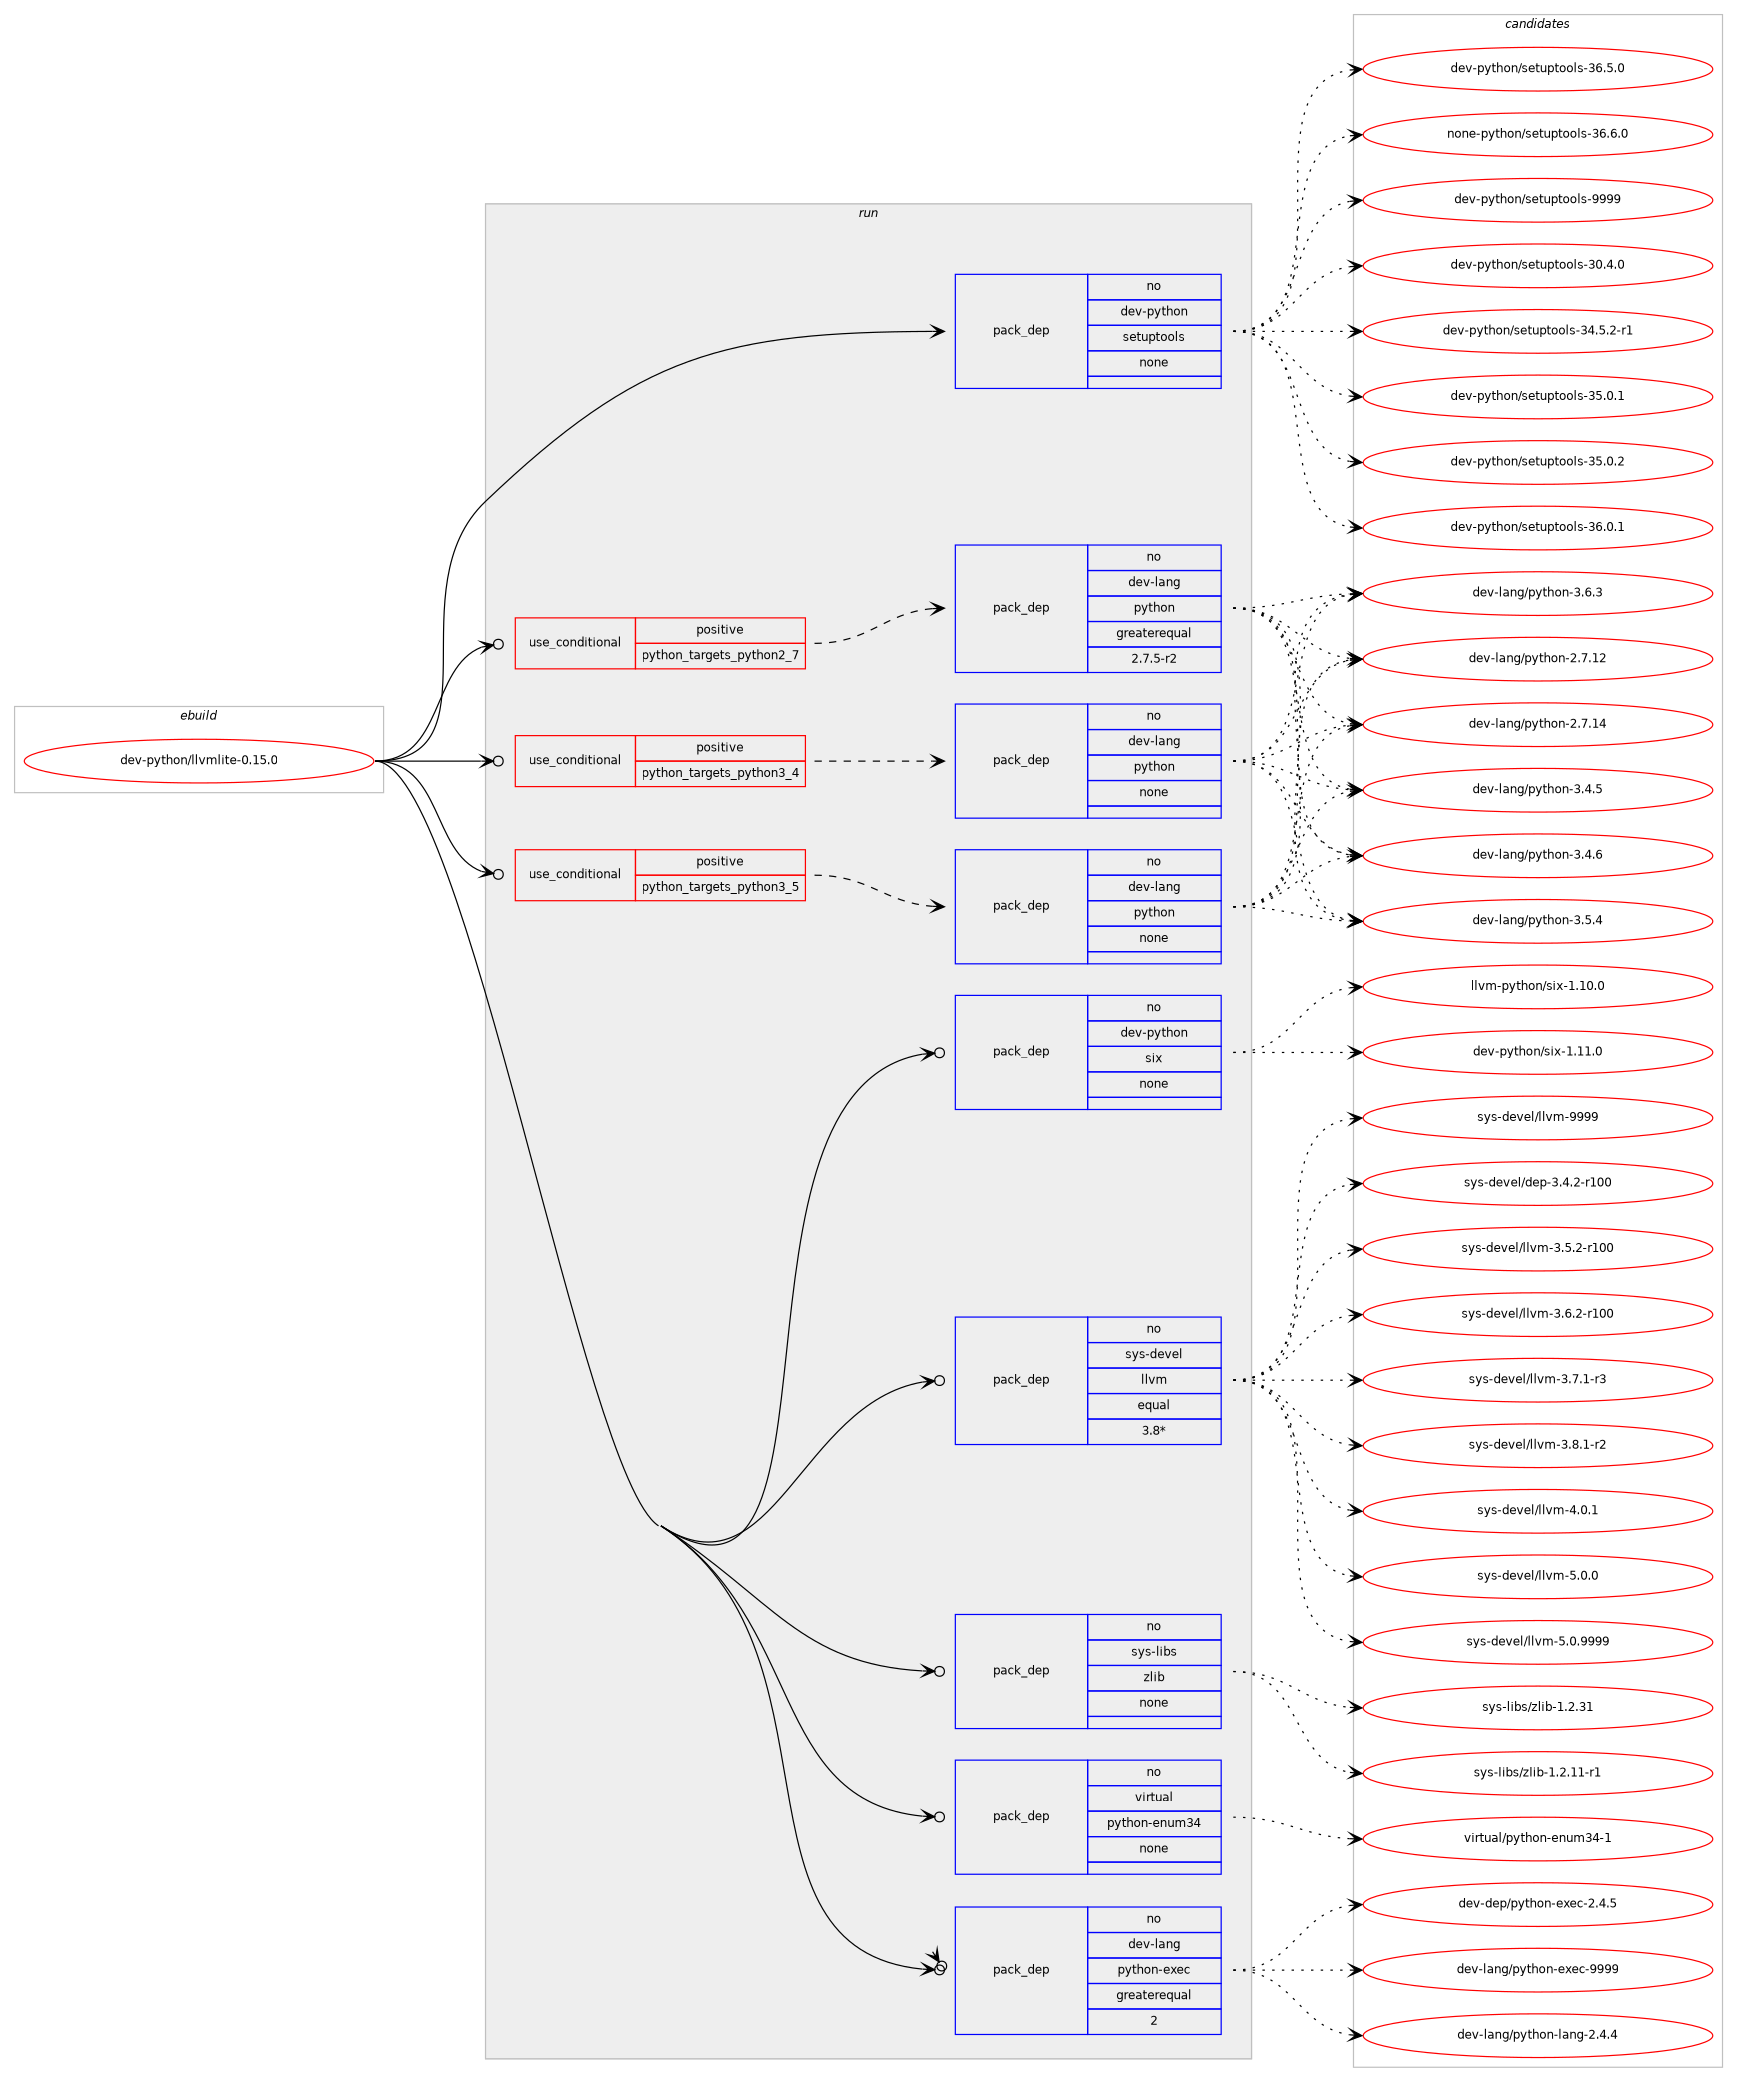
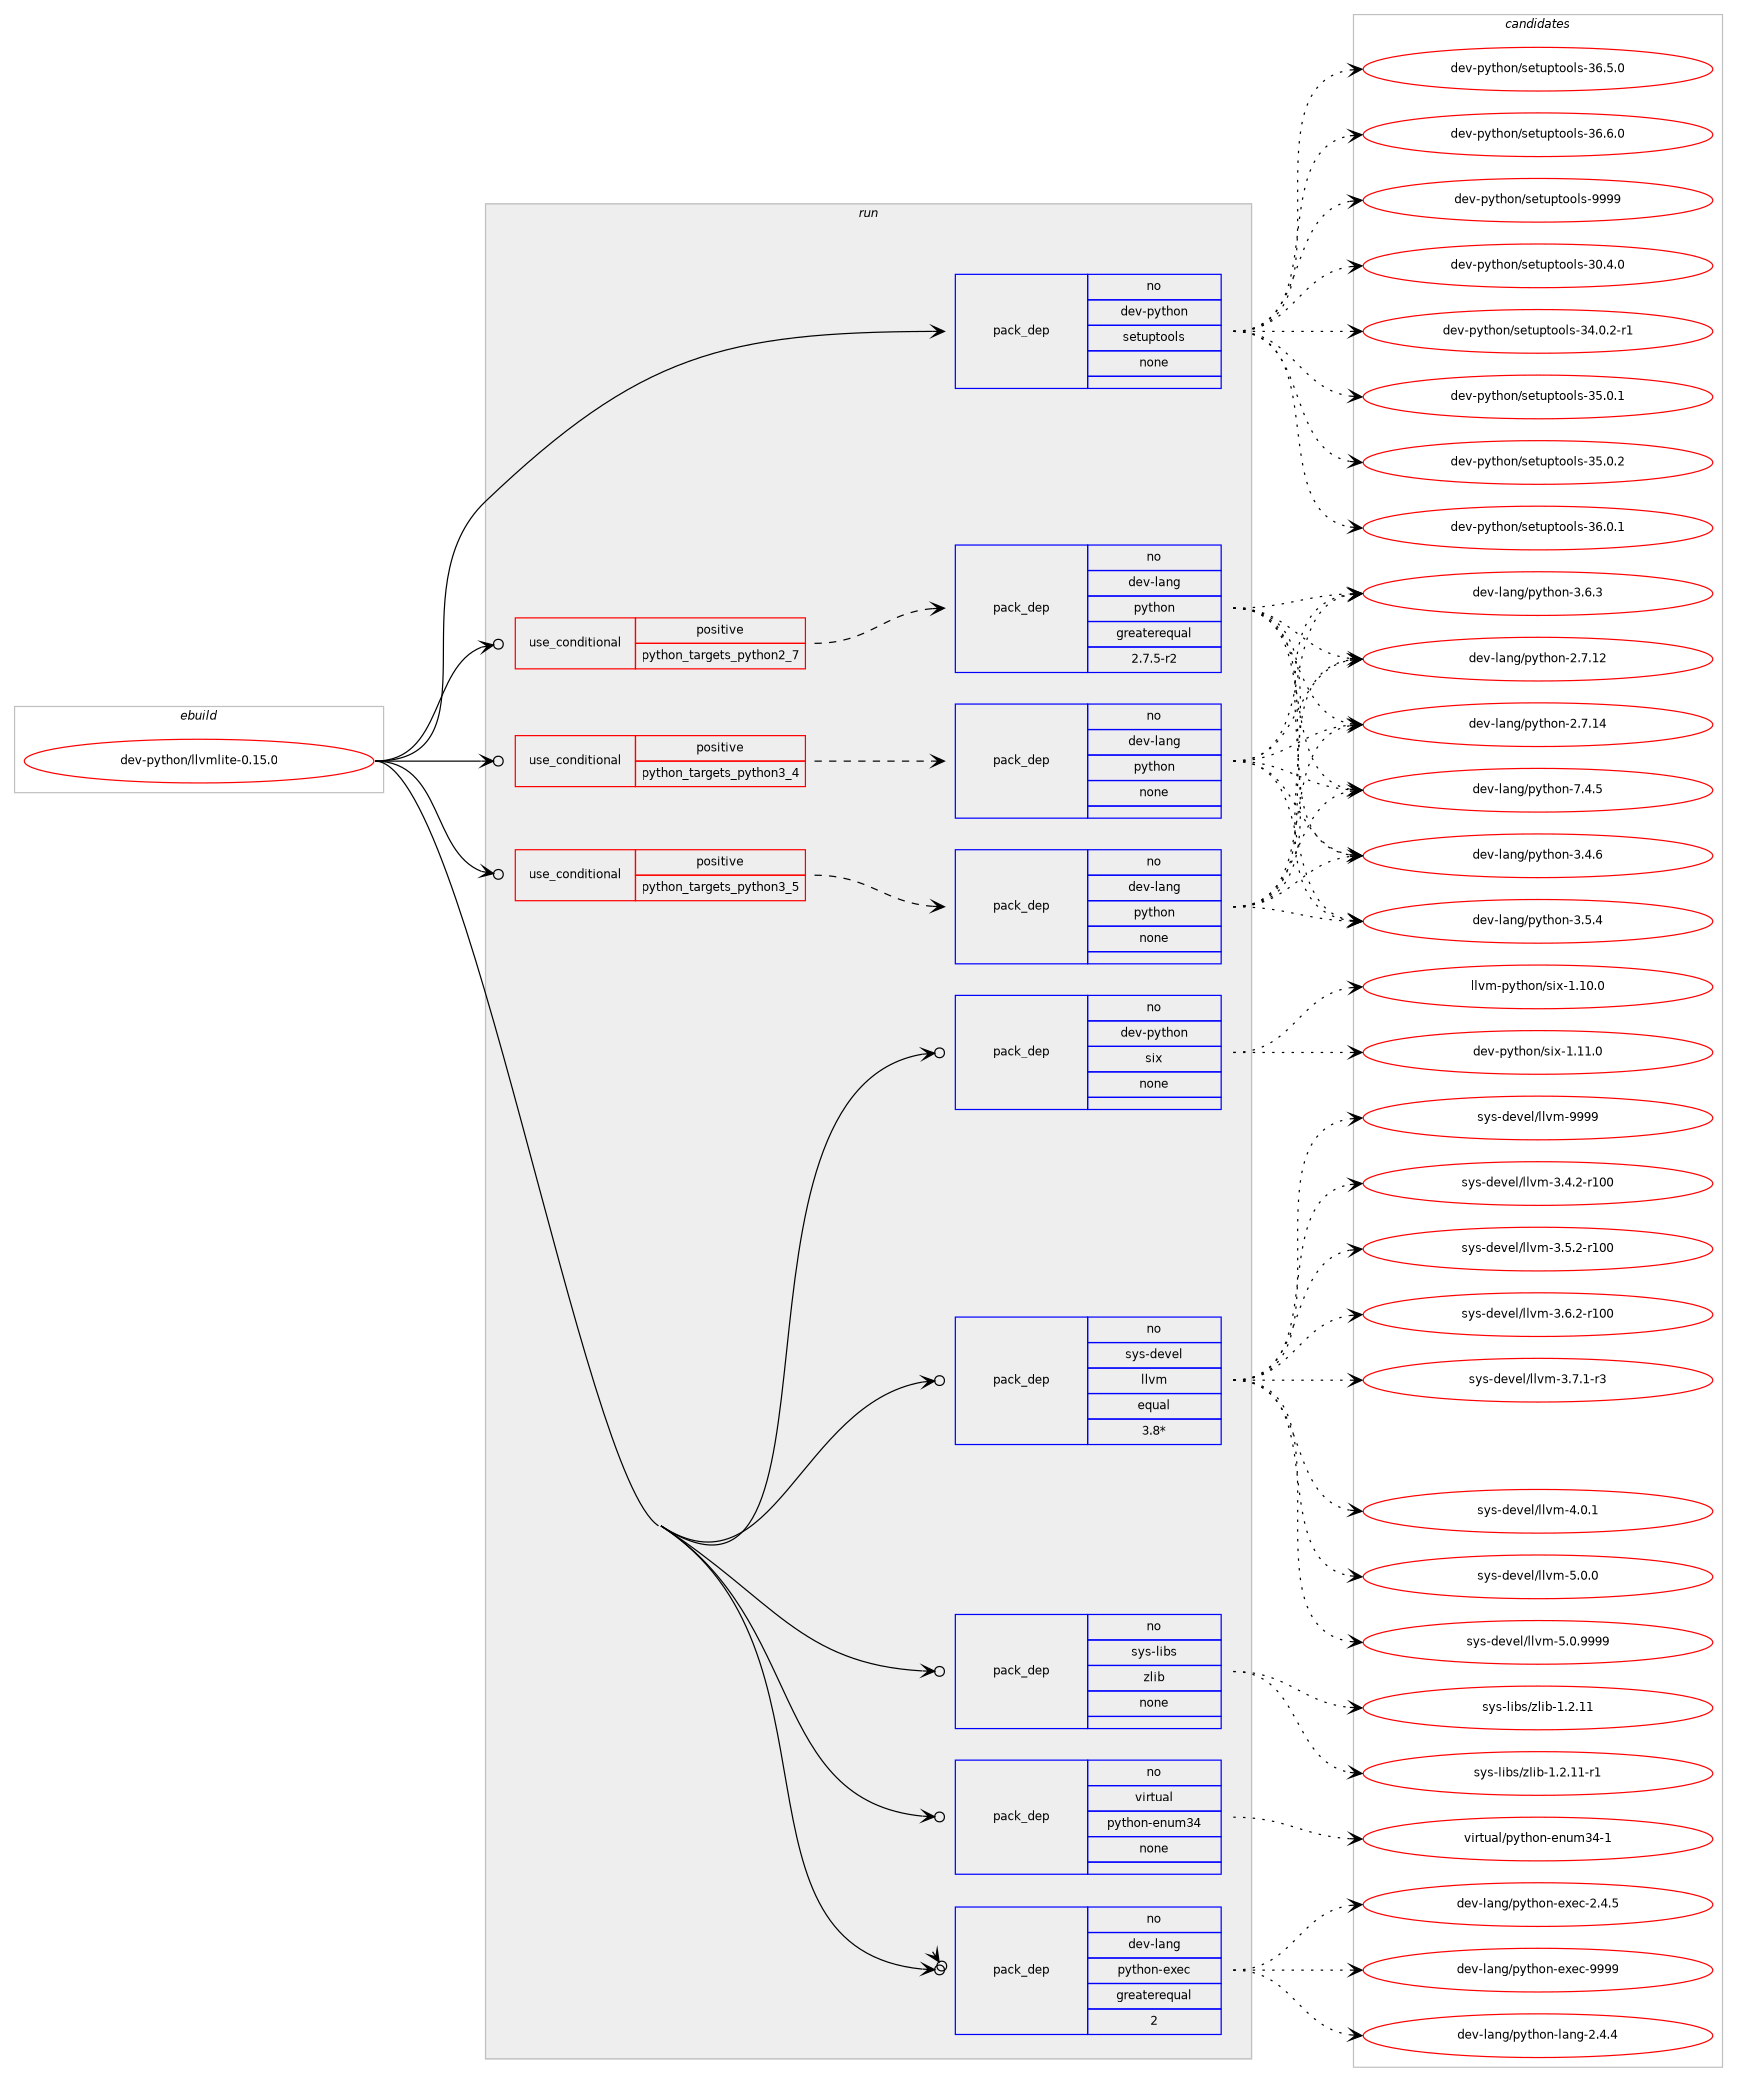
node "none-python/setuptools-36.6.0": label "none-python/setuptools-36.6.0" -> "dev-python/setuptools-36.6.0"
node "dev-python/setuptools-34.5.2-r1": label "dev-python/setuptools-34.5.2-r1" -> "dev-python/setuptools-34.0.2-r1"
node "dev-lang/python-3.4.5": label "dev-lang/python-3.4.5" -> "dev-lang/python-7.4.5"
node "sys-devel/dep-3.4.2-r100": label "sys-devel/dep-3.4.2-r100" -> "sys-devel/llvm-3.4.2-r100"
node "sys-devel/llvm-3.8.1-r2": removed
node "sys-libs/zlib-1.2.31": label "sys-libs/zlib-1.2.31" -> "sys-libs/zlib-1.2.11"
node "dev-dep/python-exec-2.4.5": label "dev-dep/python-exec-2.4.5" -> "dev-lang/python-exec-2.4.5"
